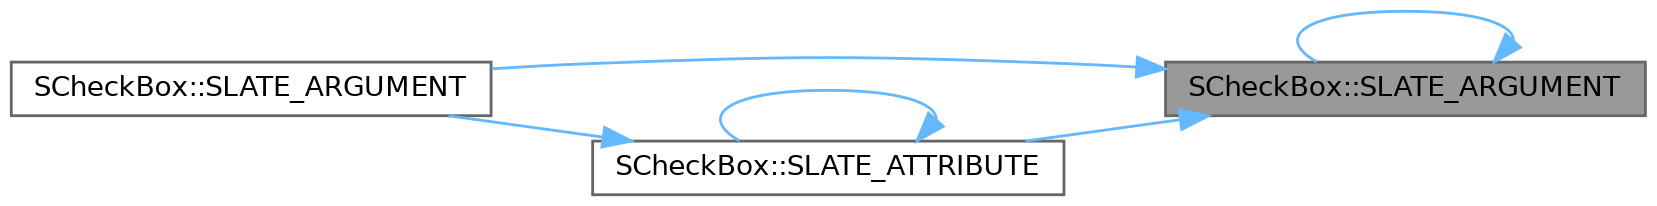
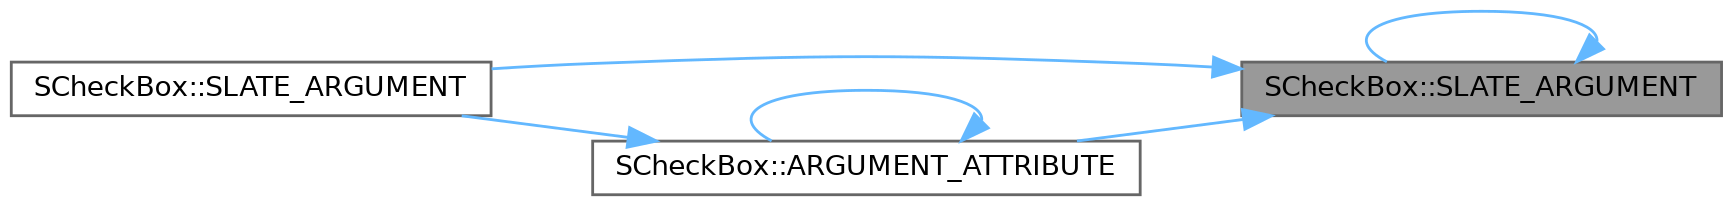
node "SCheckBox::SLATE_ATTRIBUTE": label "SCheckBox::SLATE_ATTRIBUTE" -> "SCheckBox::ARGUMENT_ATTRIBUTE"
